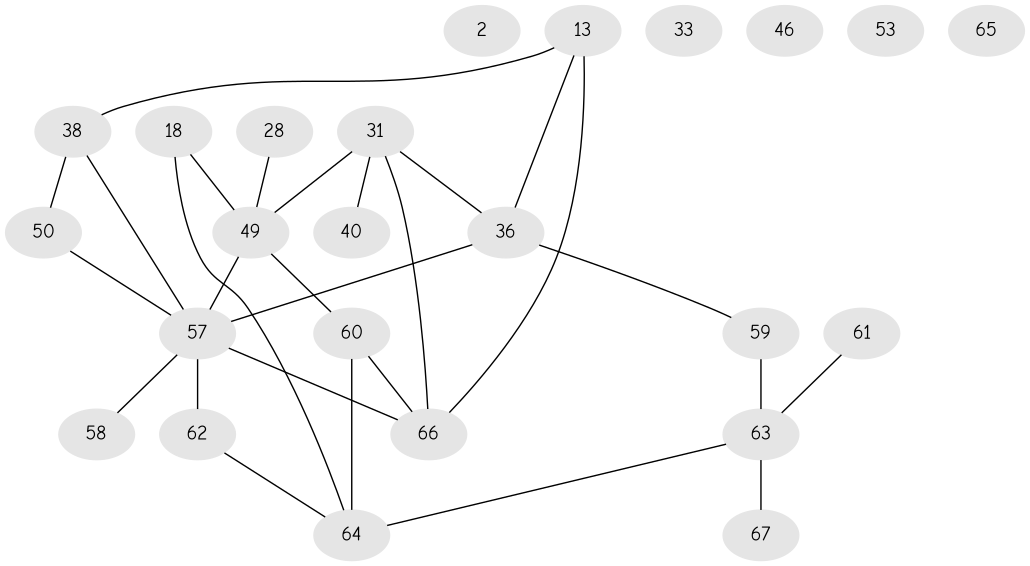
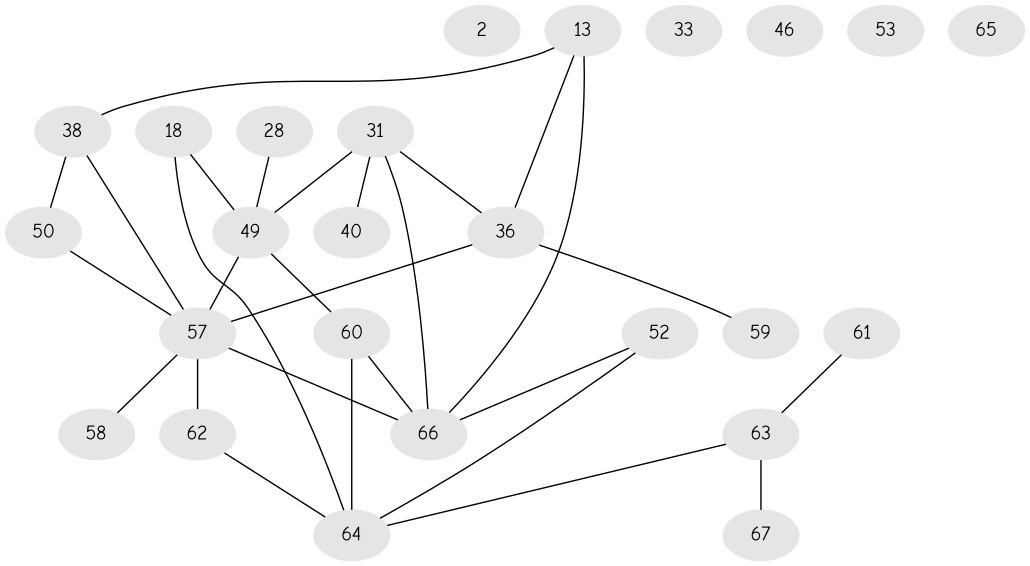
node "52": added
edge "59" -- "63": removed
